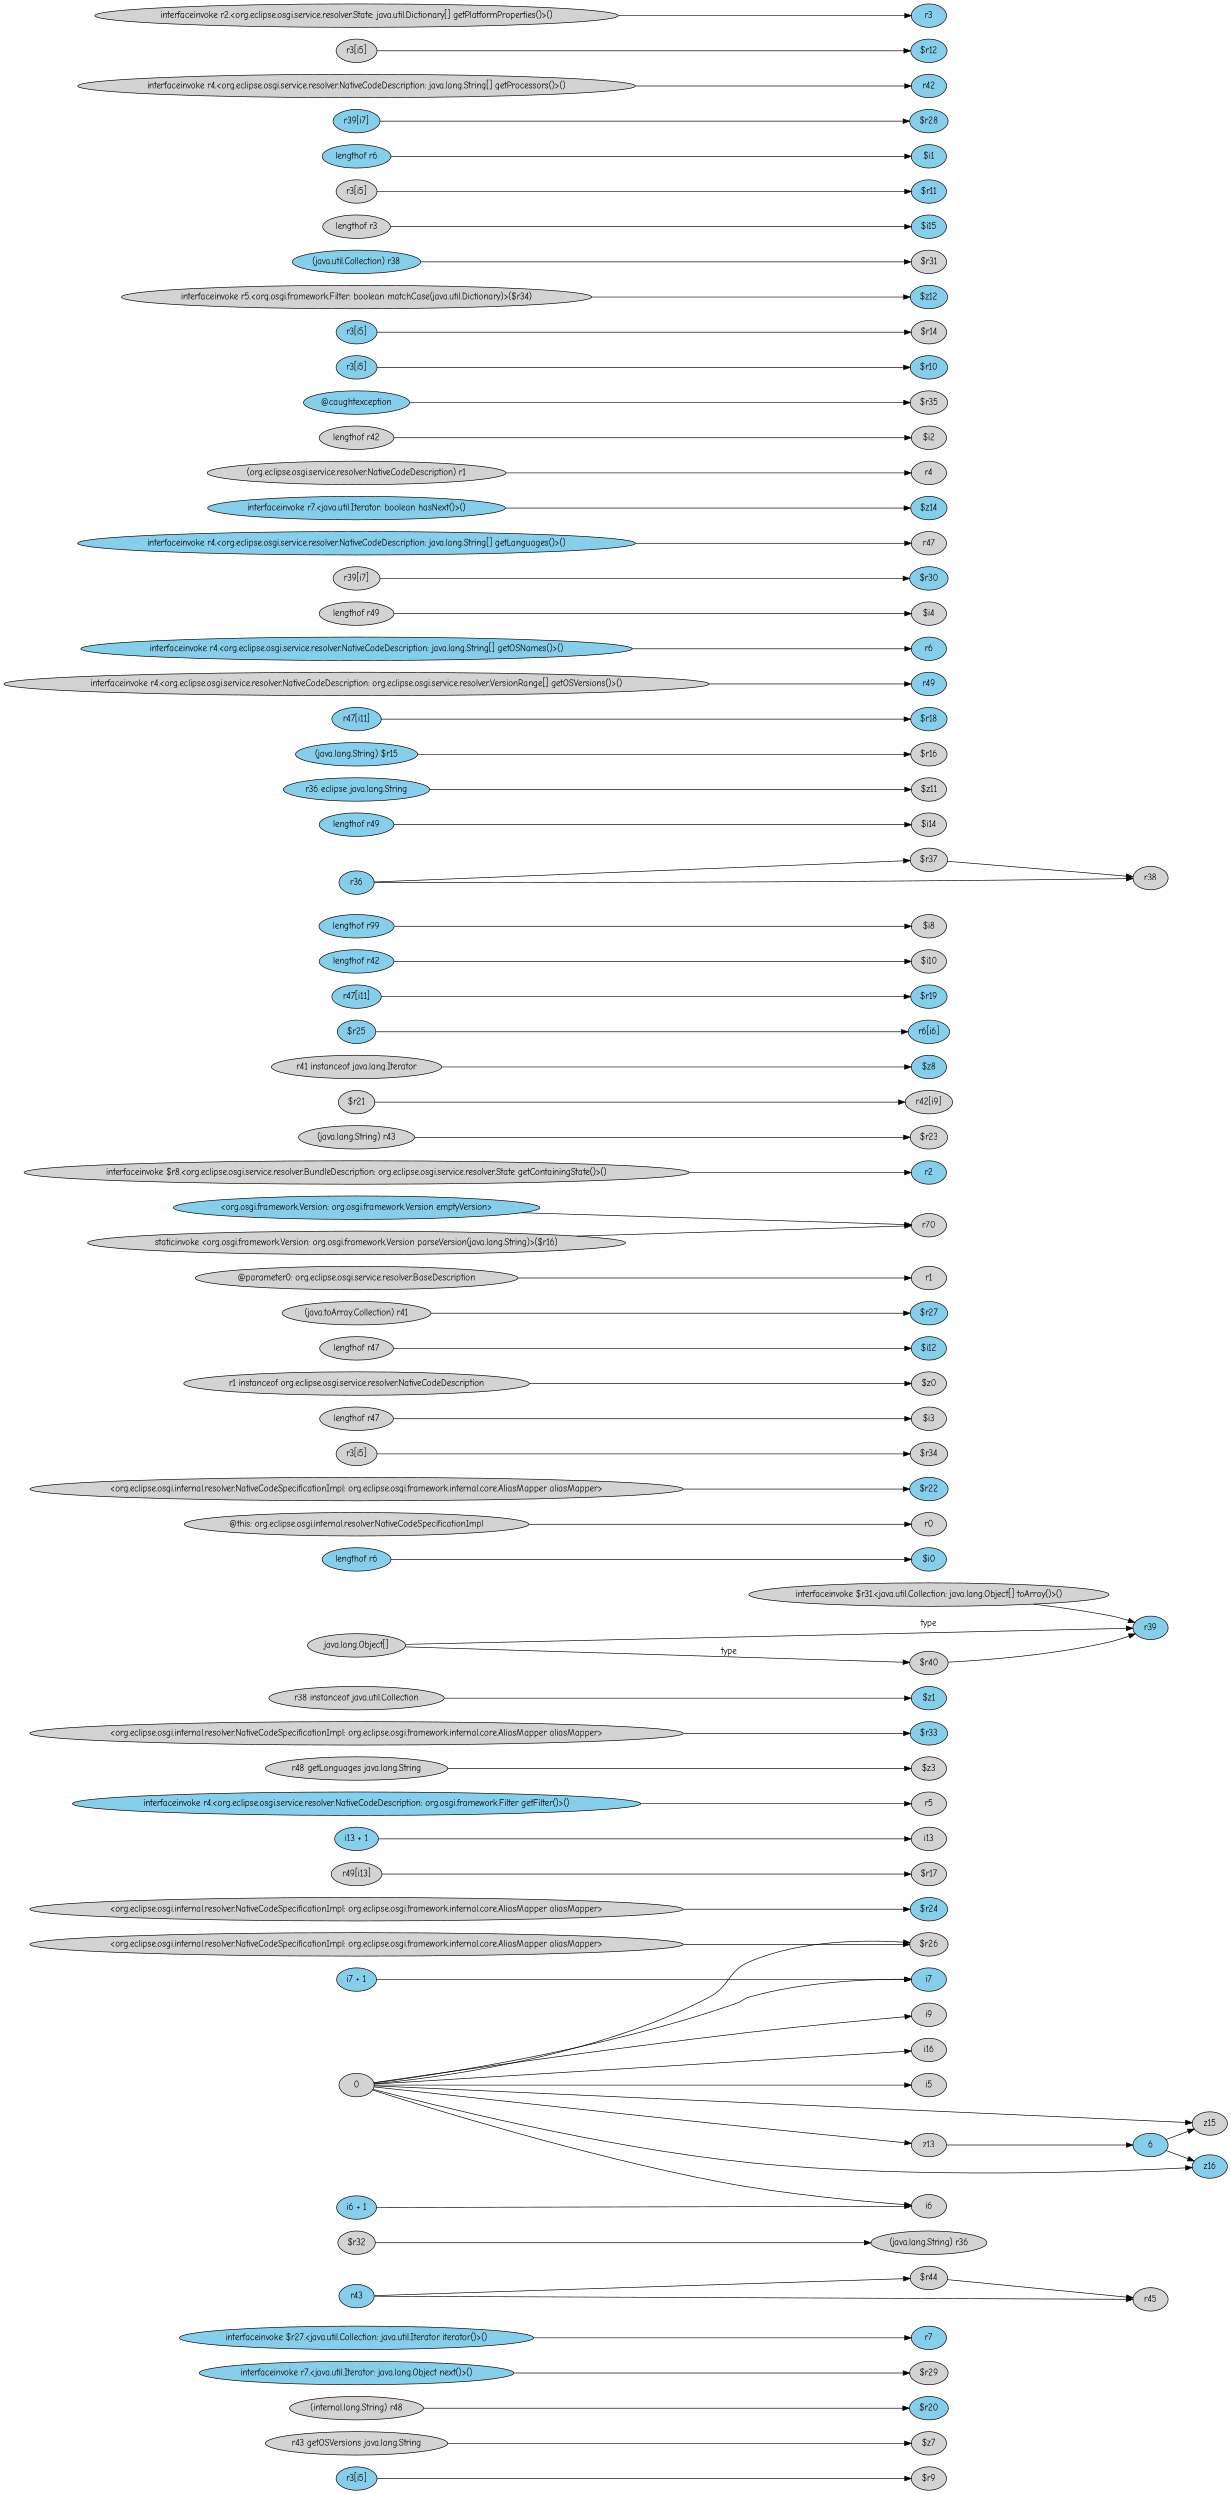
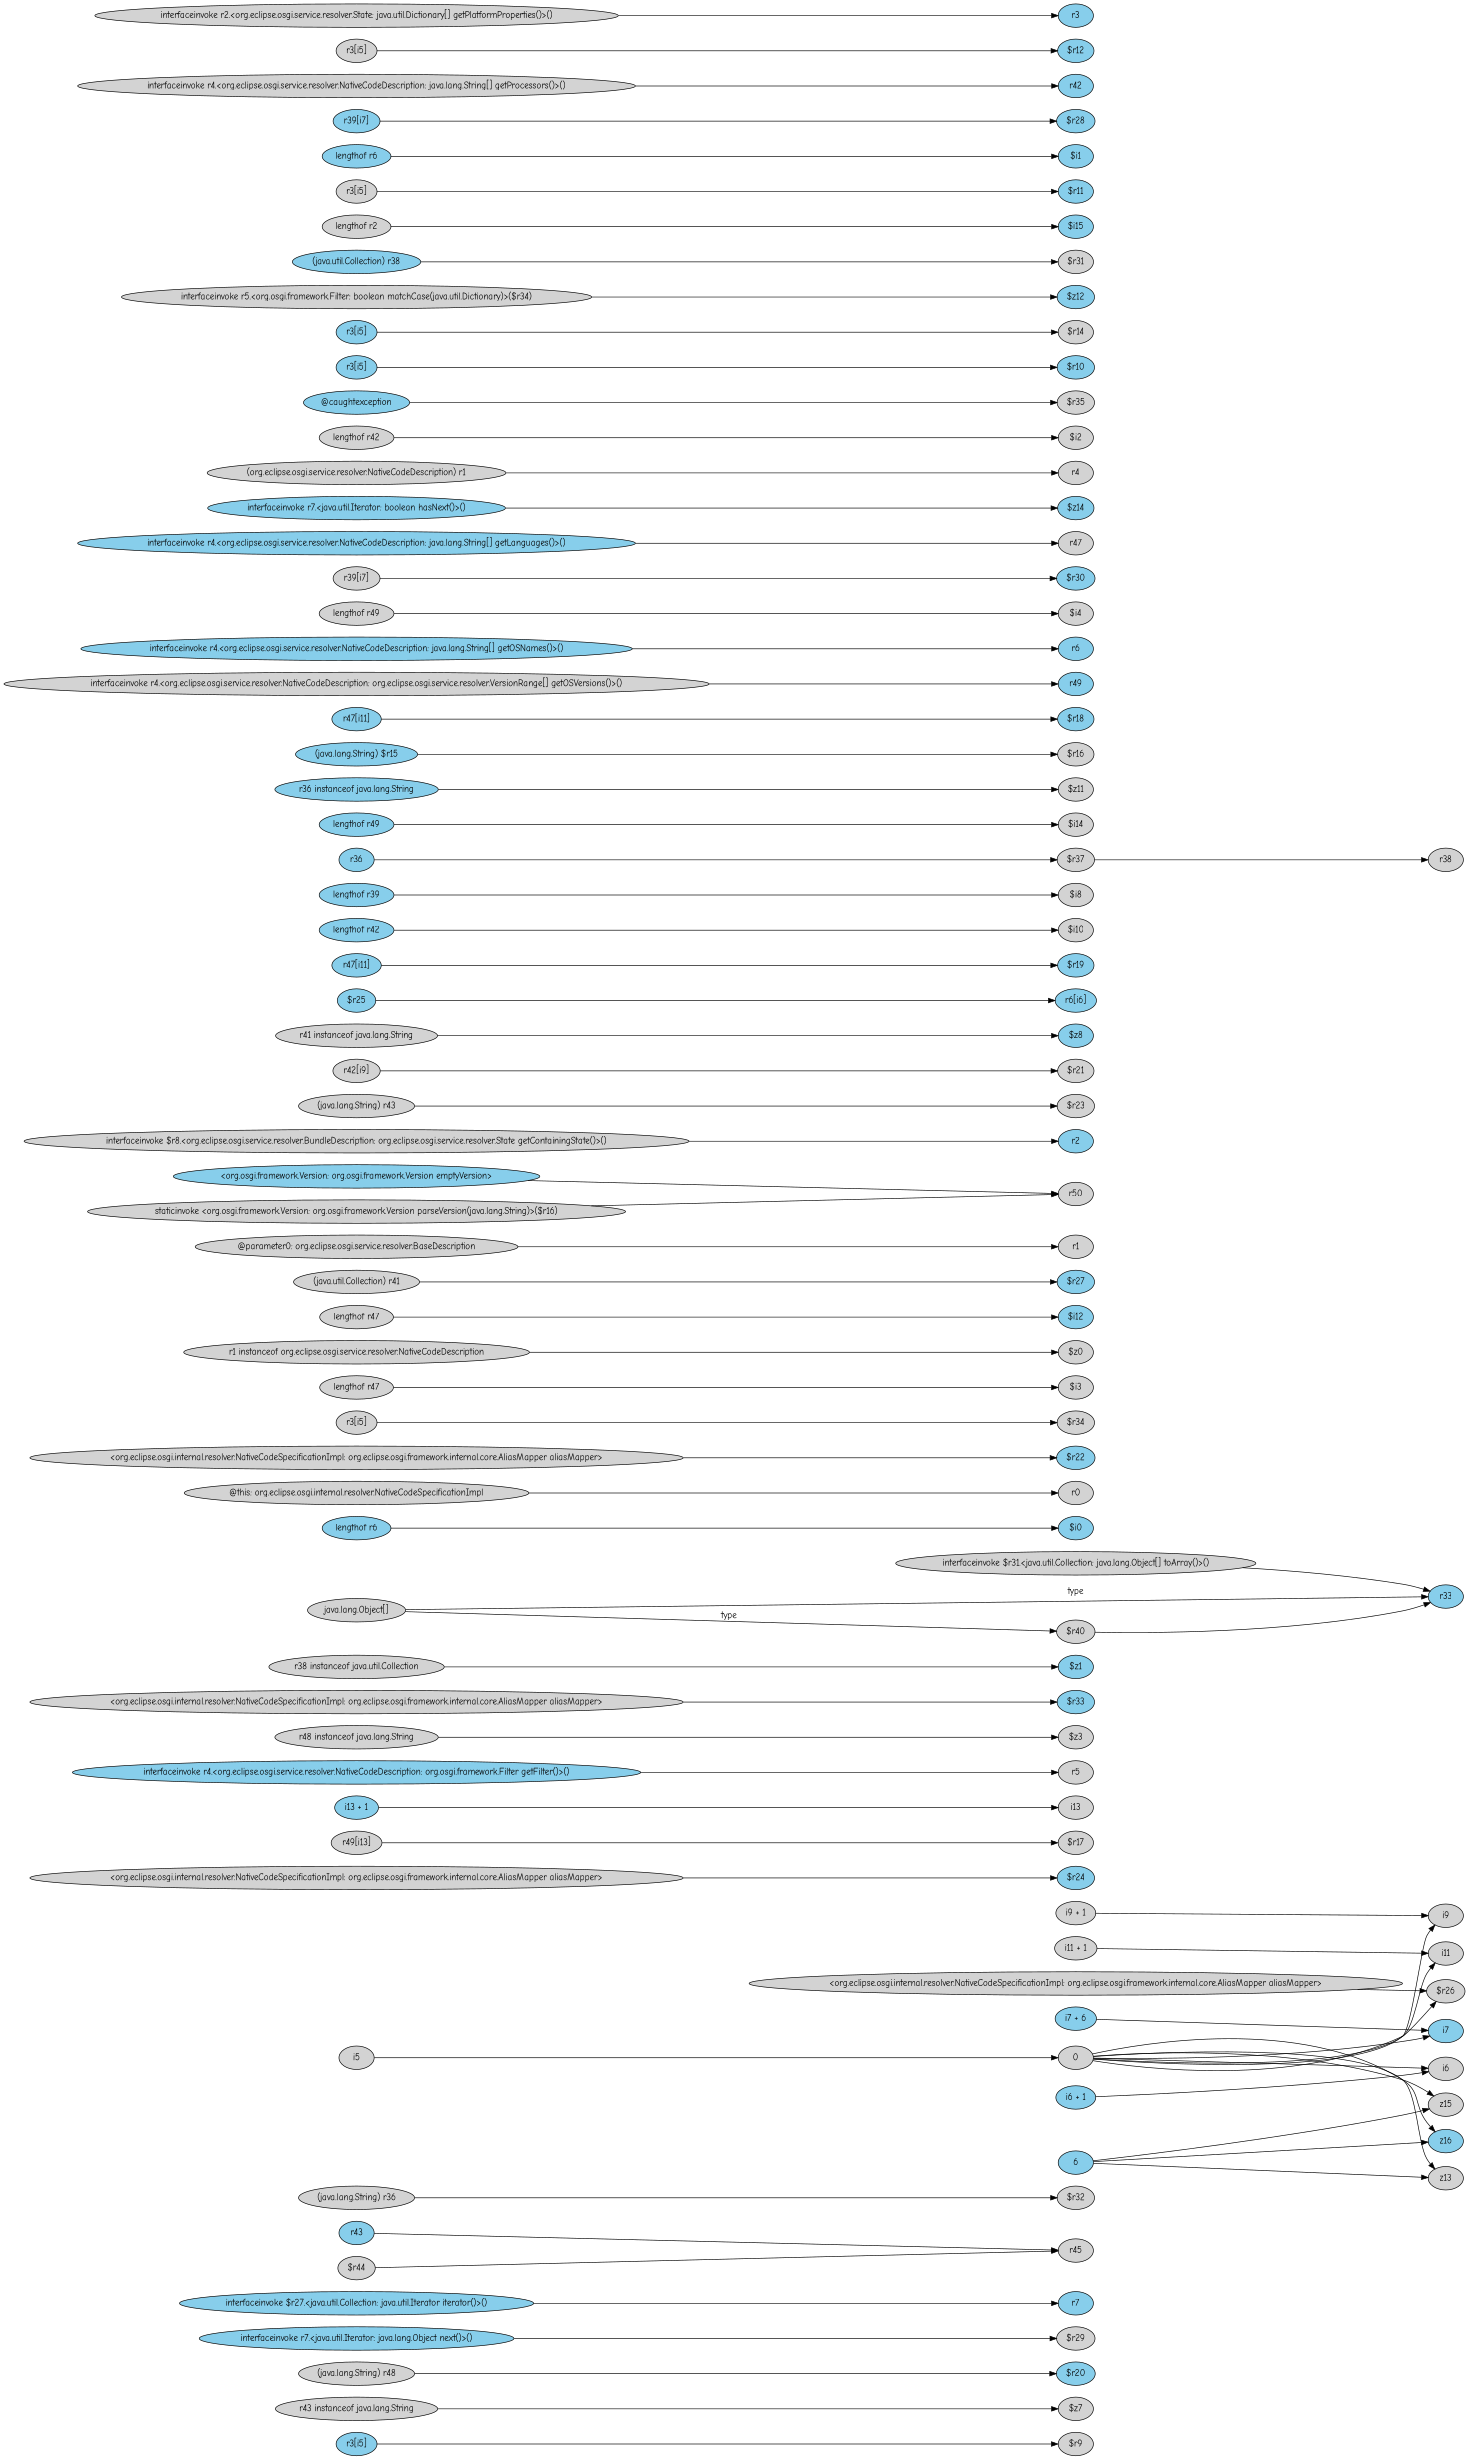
node "lengthof r3": label "lengthof r3" -> "lengthof r2"
node "r36 eclipse java.lang.String": label "r36 eclipse java.lang.String" -> "r36 instanceof java.lang.String"
edge "r36" -> "r38": removed
node "lengthof r99": label "lengthof r99" -> "lengthof r39"
node "r41 instanceof java.lang.Iterator": label "r41 instanceof java.lang.Iterator" -> "r41 instanceof java.lang.String"
edge "$r21" -> "r42[i9]": reversed
node "r70": label "r70" -> "r50"
node "(java.toArray.Collection) r41": label "(java.toArray.Collection) r41" -> "(java.util.Collection) r41"
node "r39": label "r39" -> "r33"
node "r48 getLanguages java.lang.String": label "r48 getLanguages java.lang.String" -> "r48 instanceof java.lang.String"
node "i9 + 1": added
node "i11 + 1": added
node "i7 + 1": label "i7 + 1" -> "i7 + 6"
node "i16": label "i16" -> "i11"
edge "0" -> "i5": reversed
edge "z13" -> "6": reversed
edge "$r32" -> "(java.lang.String) r36": reversed
edge "r43" -> "$r44": removed
node "(internal.lang.String) r48": label "(internal.lang.String) r48" -> "(java.lang.String) r48"
node "r43 getOSVersions java.lang.String": label "r43 getOSVersions java.lang.String" -> "r43 instanceof java.lang.String"
